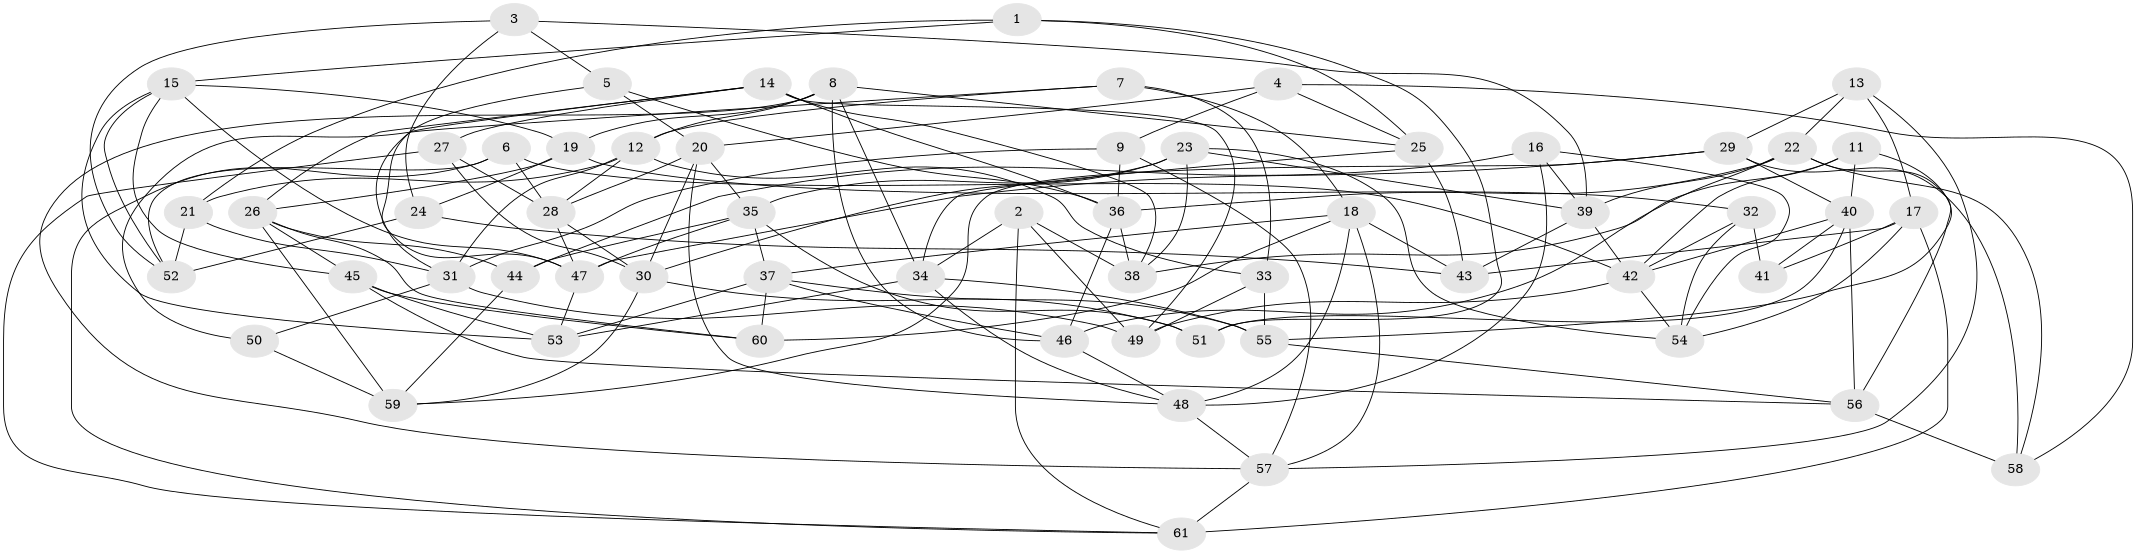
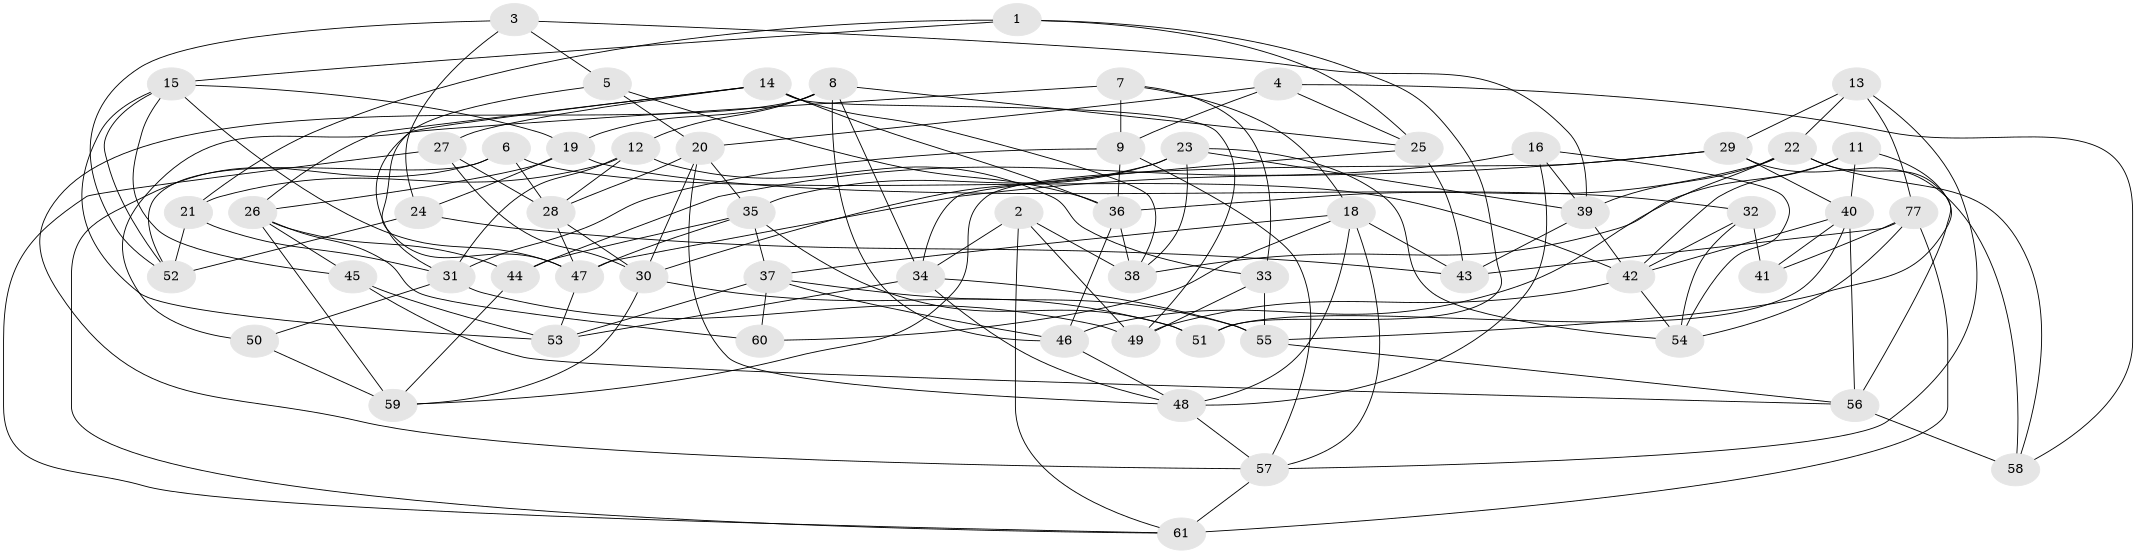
edge "7" -- "12": now "7" -- "9"
node "17": label "17" -> "77"
edge "45" -- "60": removed
